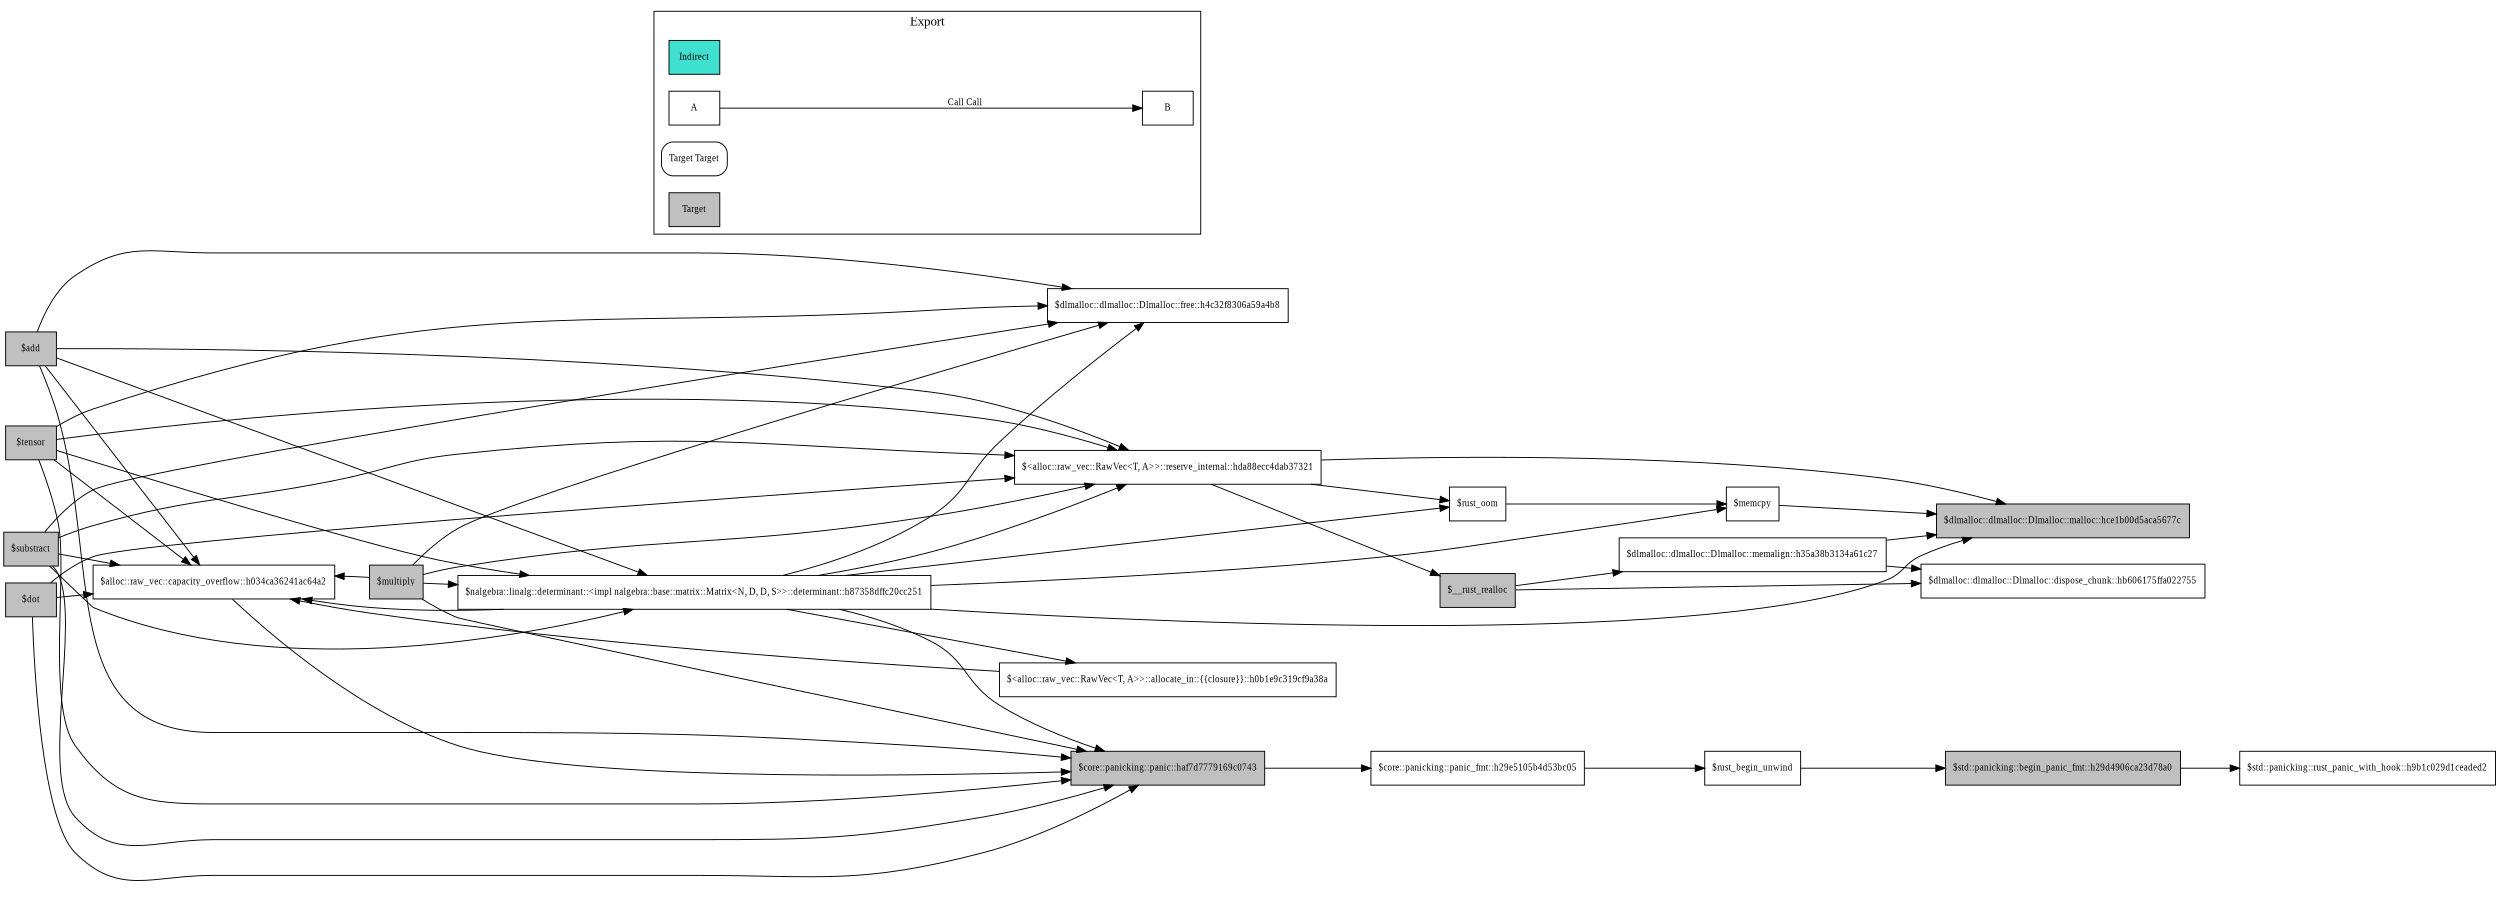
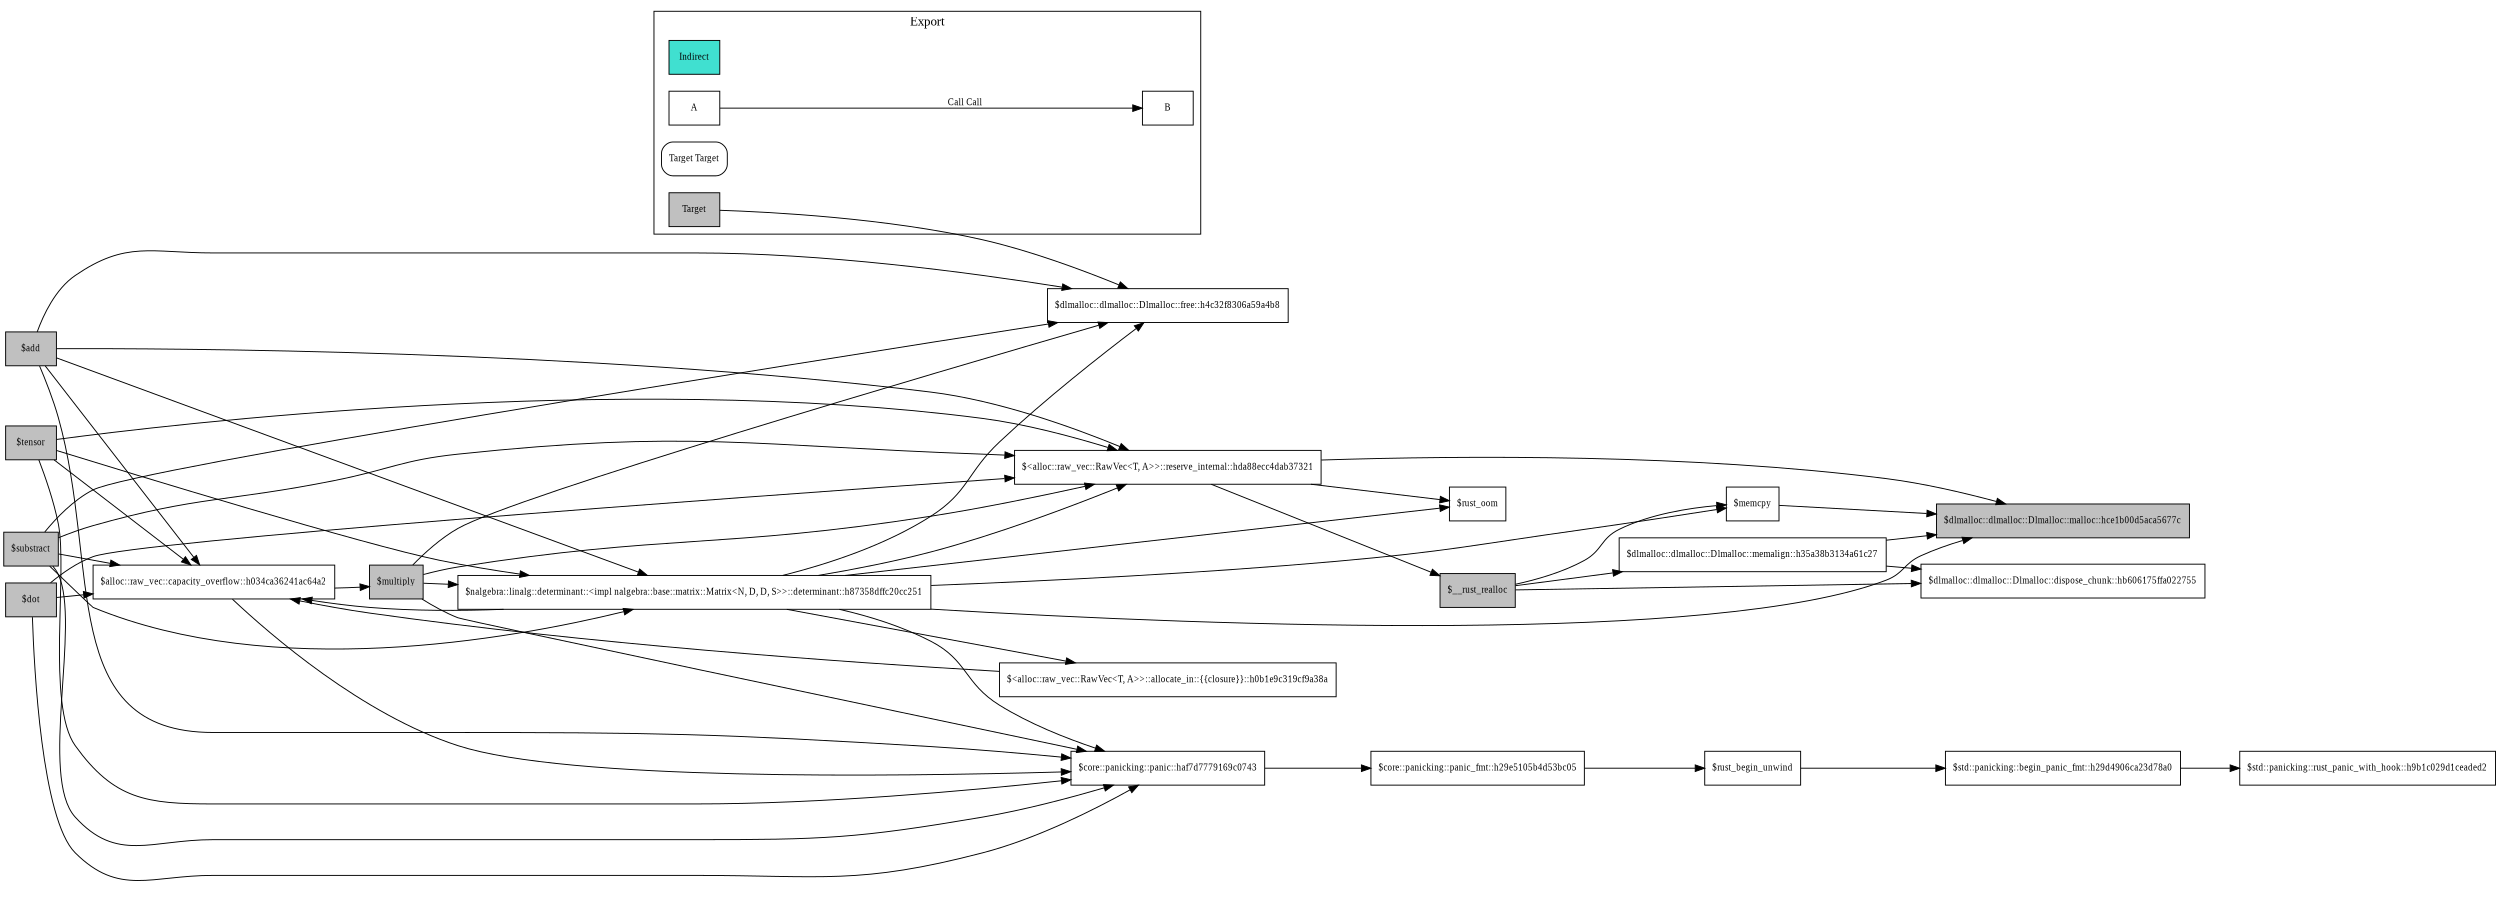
edge "$tensor" -> "$dlmalloc::dlmalloc::Dlmalloc::free::h4c32f8306a59a4b8": now "Target" -> "$dlmalloc::dlmalloc::Dlmalloc::free::h4c32f8306a59a4b8"
edge "$rust_oom" -> "$memcpy": now "$__rust_realloc" -> "$memcpy"
edge "$multiply" -> "$alloc::raw_vec::capacity_overflow::h034ca36241ac64a2": reversed
node "$core::panicking::panic::haf7d7779169c0743": fillcolor gray -> white
node "$std::panicking::begin_panic_fmt::h29d4906ca23d78a0": fillcolor gray -> white
